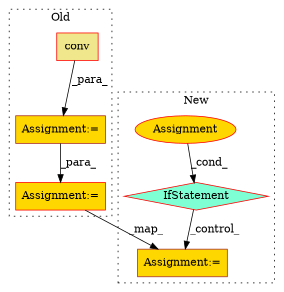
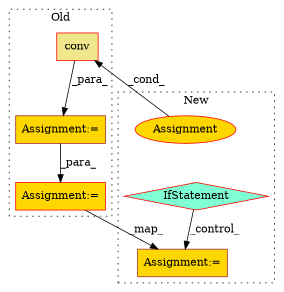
edge "Assignment" -> "IfStatement": now "Assignment" -> "conv"
